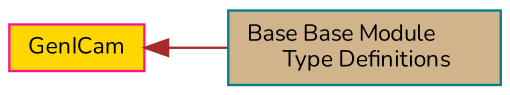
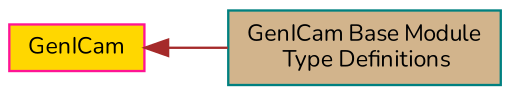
node "Base Base Module Type Definitions": label "Base Base Module Type Definitions" -> "GenICam Base Module Type Definitions"
